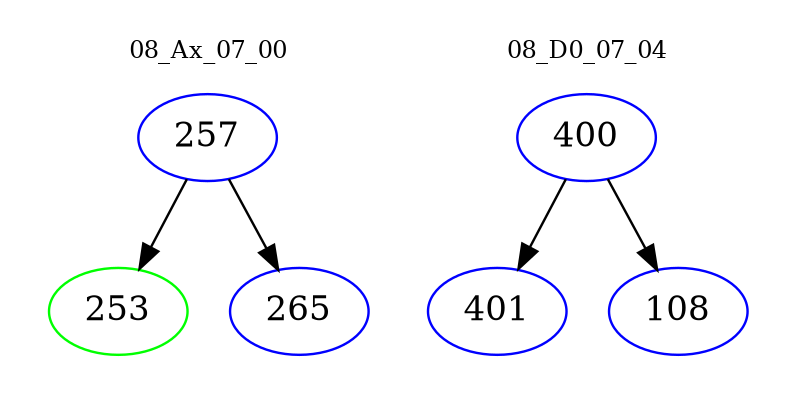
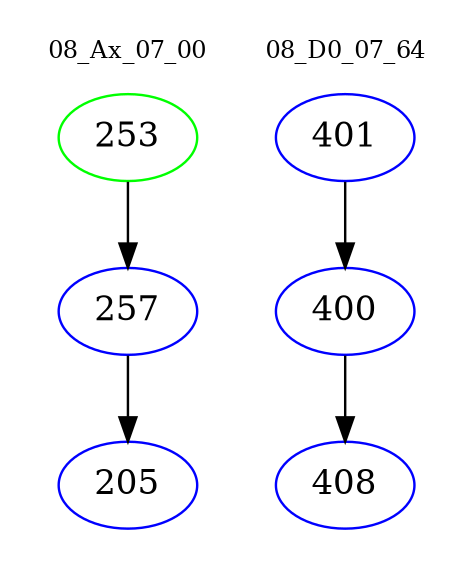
cluster "08_D0_07_04": label "08_D0_07_04" -> "08_D0_07_64"
edge "257" -> "253": reversed
edge "400" -> "401": reversed
node "265": label "265" -> "205"
node "108": label "108" -> "408"
